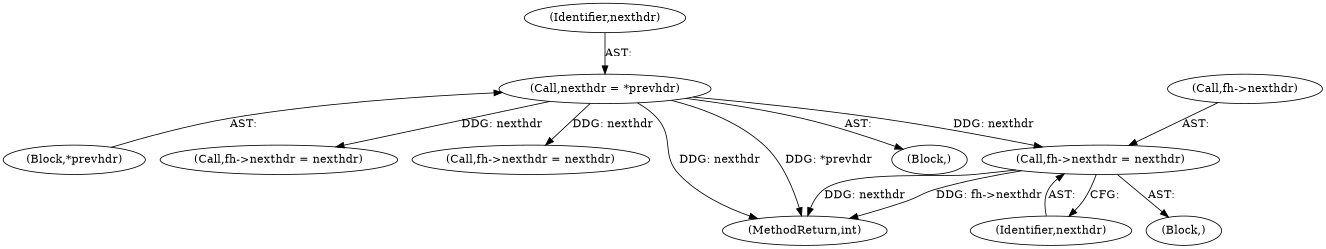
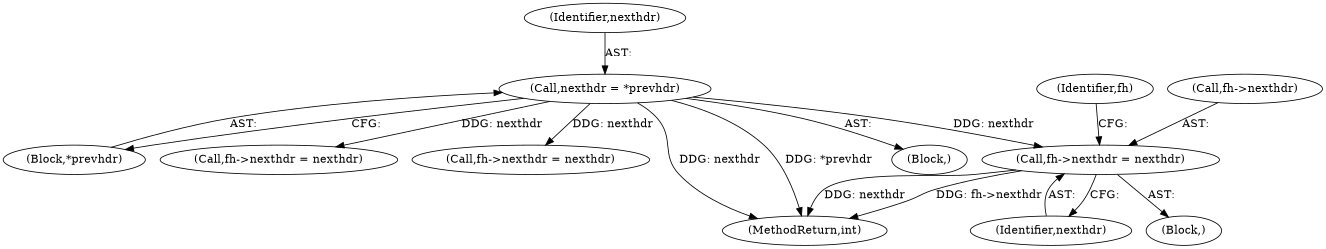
node "(Identifier,fh)": added
edge "(Call,nexthdr = *prevhdr)" -> "(Block,*prevhdr)": added, label "CFG:"
